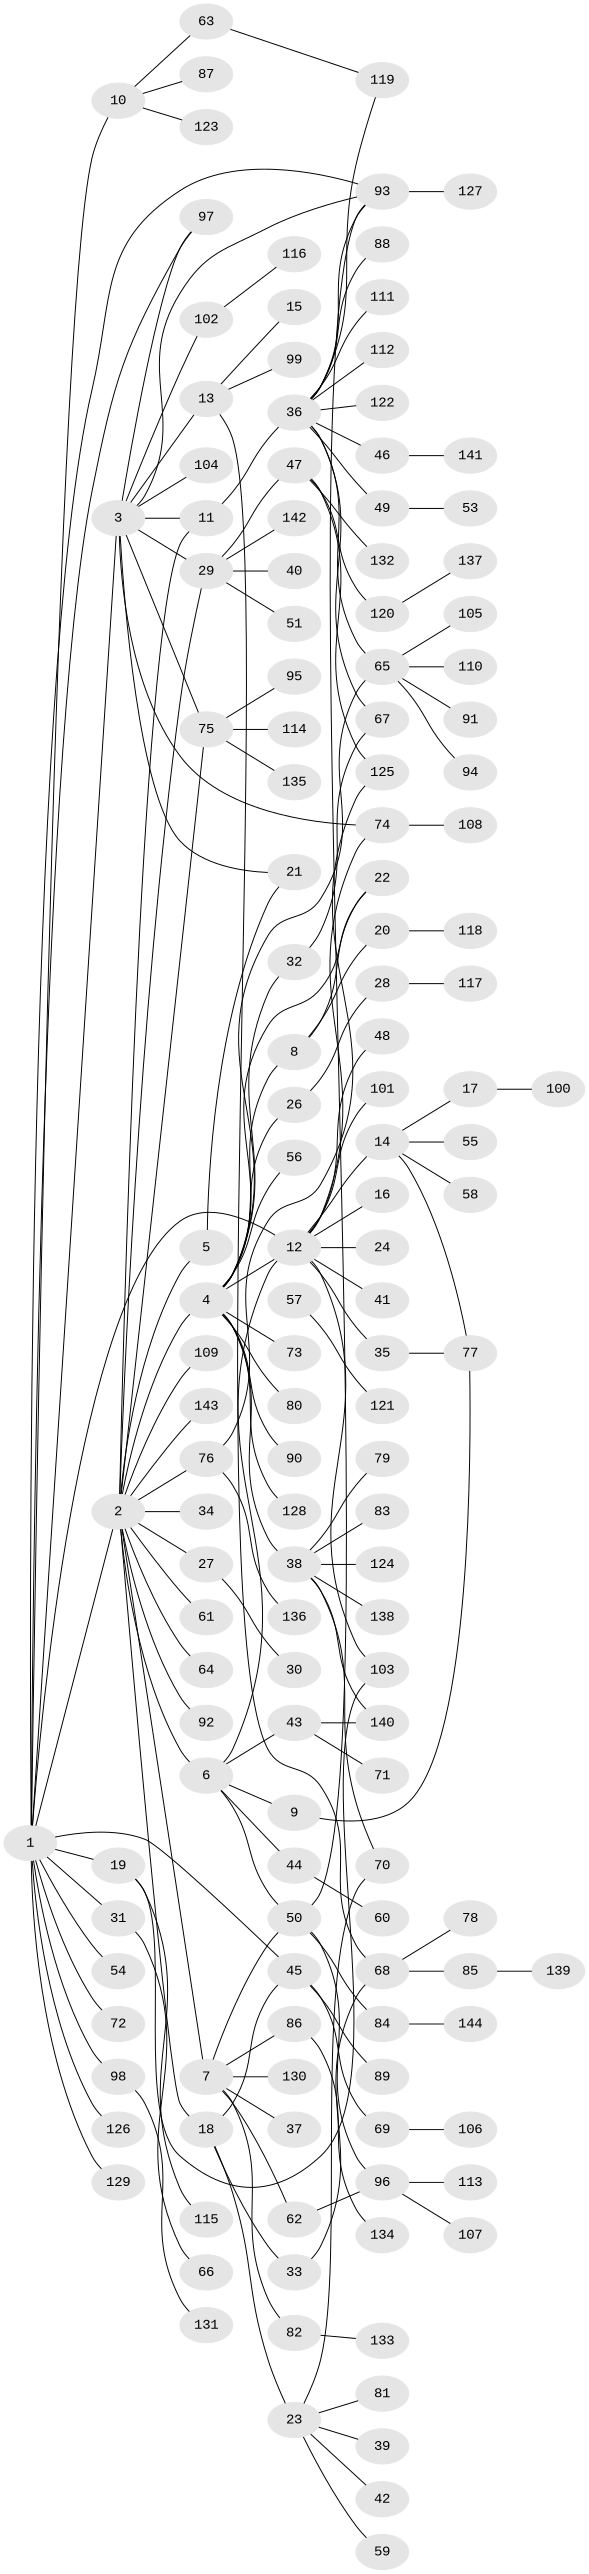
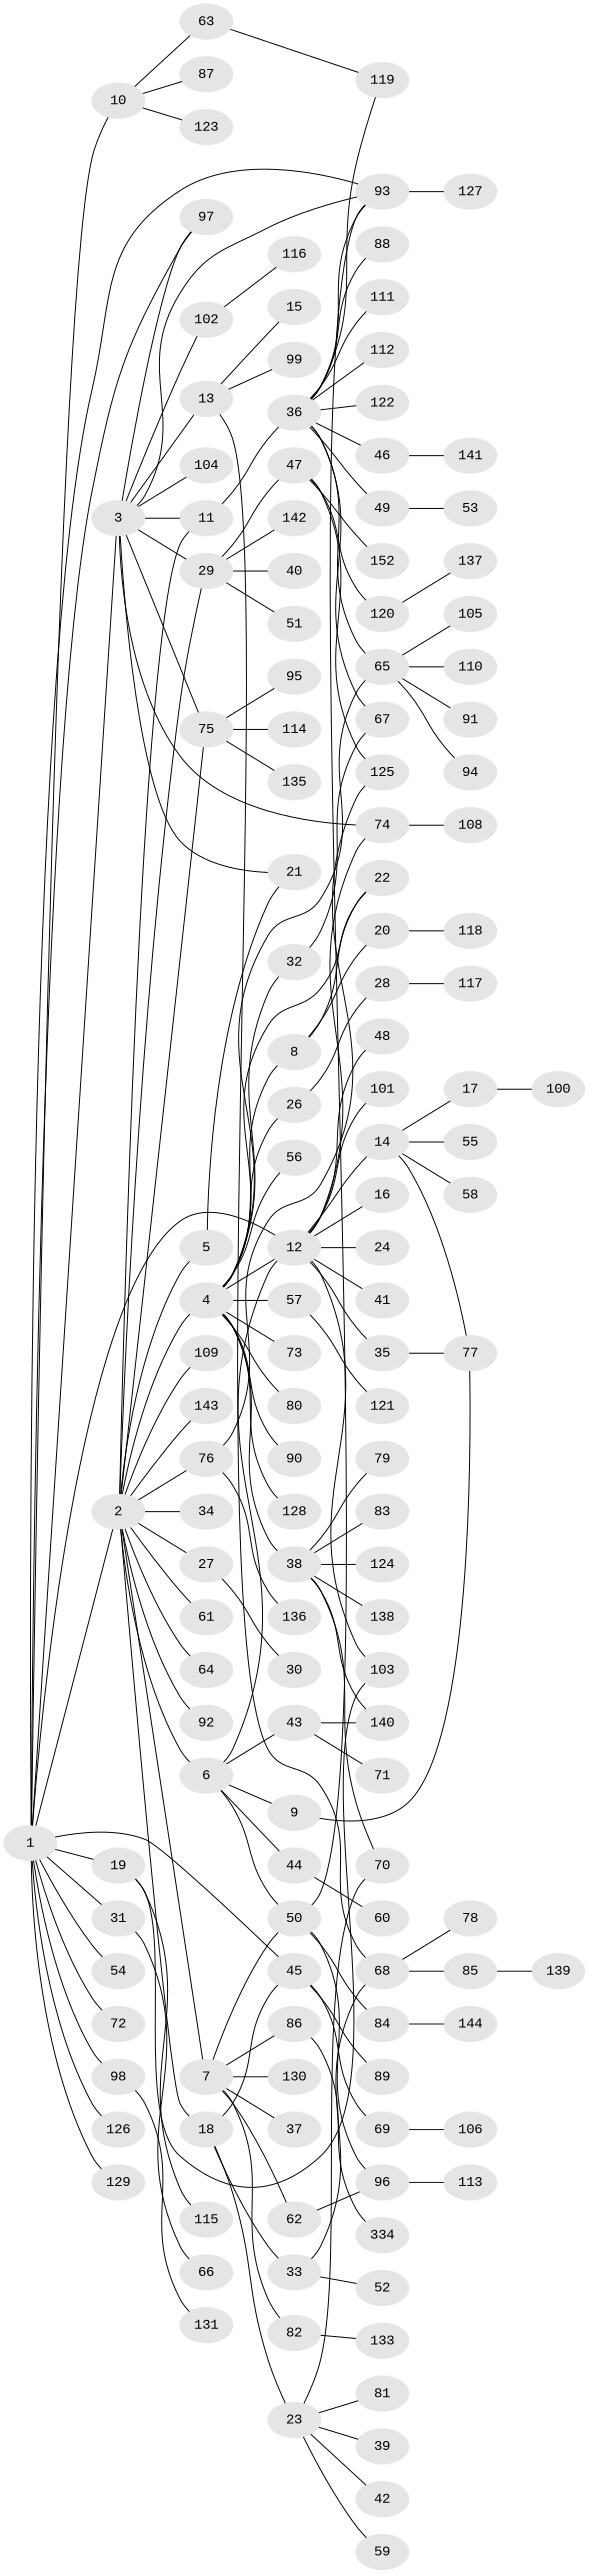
node "132": label "132" -> "152"
edge "4" -- "57": added
node "134": label "134" -> "334"
node "107": removed
node "52": added
